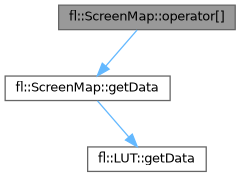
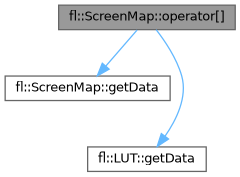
edge "fl::ScreenMap::getData" -> "fl::LUT::getData": now "fl::ScreenMap::operator[]" -> "fl::LUT::getData"
